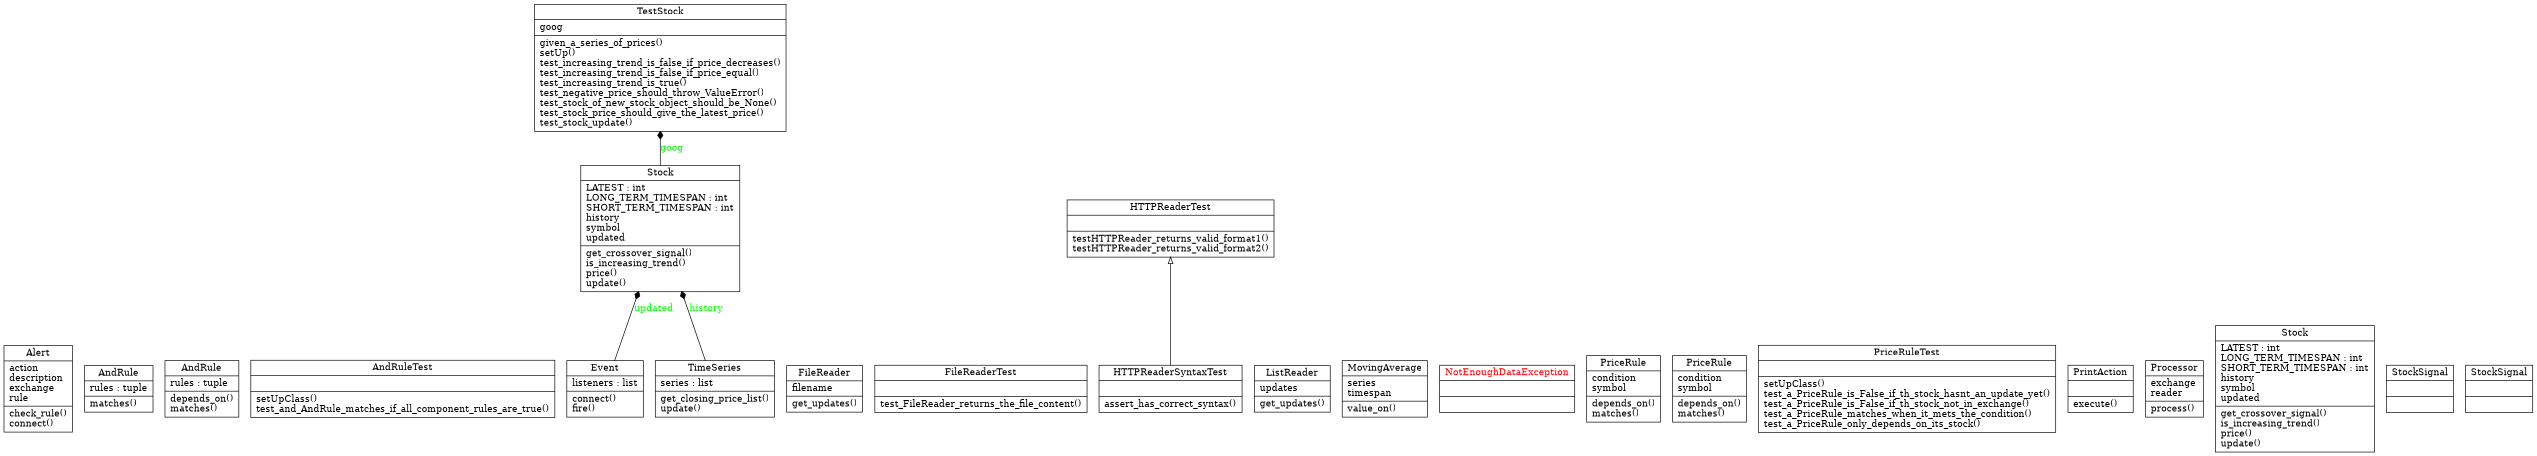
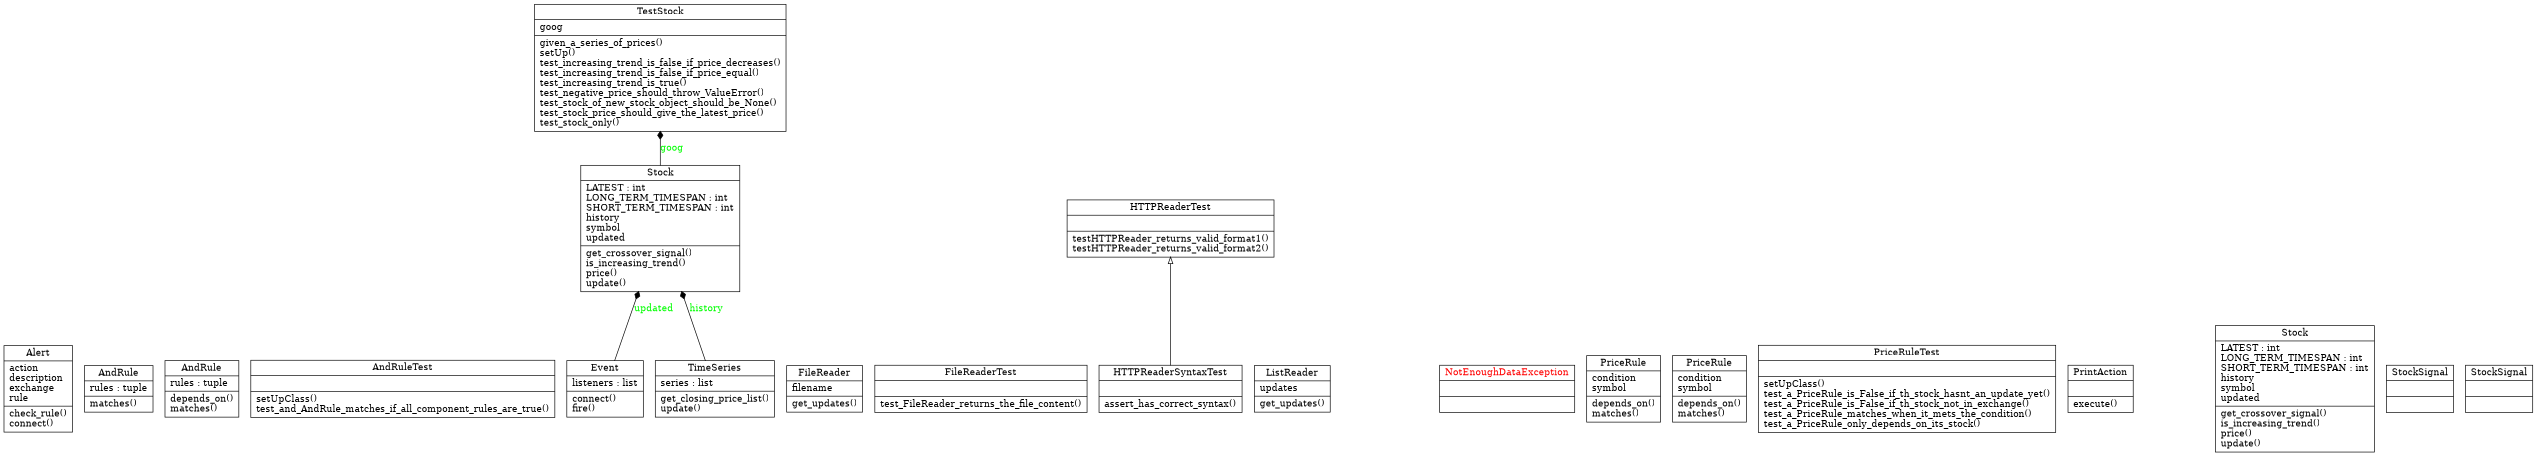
node "TestStock": text "test_stock_update()" -> "test_stock_only()"
node "MovingAverage": removed
node "Processor": removed
